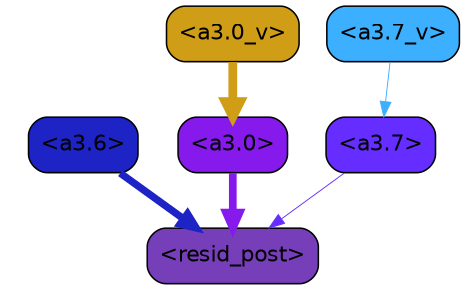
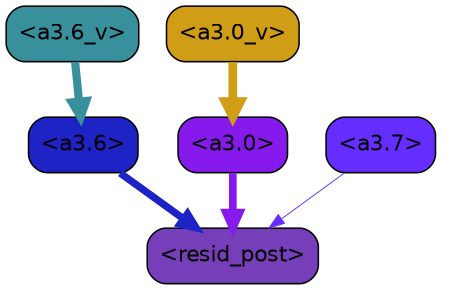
node "<a3.6_v>": added
node "<a3.7_v>": removed
